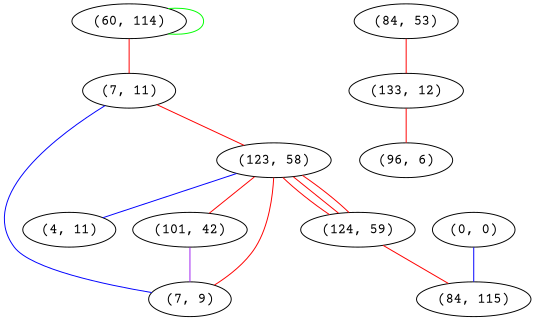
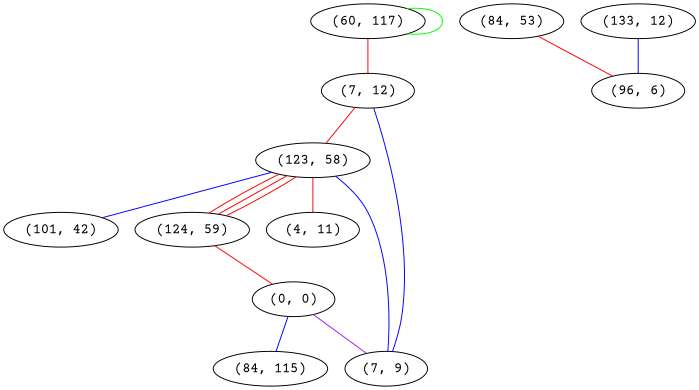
node "(60, 114)": label "(60, 114)" -> "(60, 117)"
edge "(84, 53)" -- "(133, 12)": now "(84, 53)" -- "(96, 6)"
node "(7, 11)": label "(7, 11)" -> "(7, 12)"
edge "(133, 12)" -- "(96, 6)": color red -> blue
edge "(123, 58)" -- "(101, 42)": color red -> blue
edge "(123, 58)" -- "(4, 11)": color blue -> red
edge "(123, 58)" -- "(7, 9)": color red -> blue
edge "(124, 59)" -- "(84, 115)": now "(124, 59)" -- "(0, 0)"
edge "(101, 42)" -- "(7, 9)": now "(0, 0)" -- "(7, 9)"
